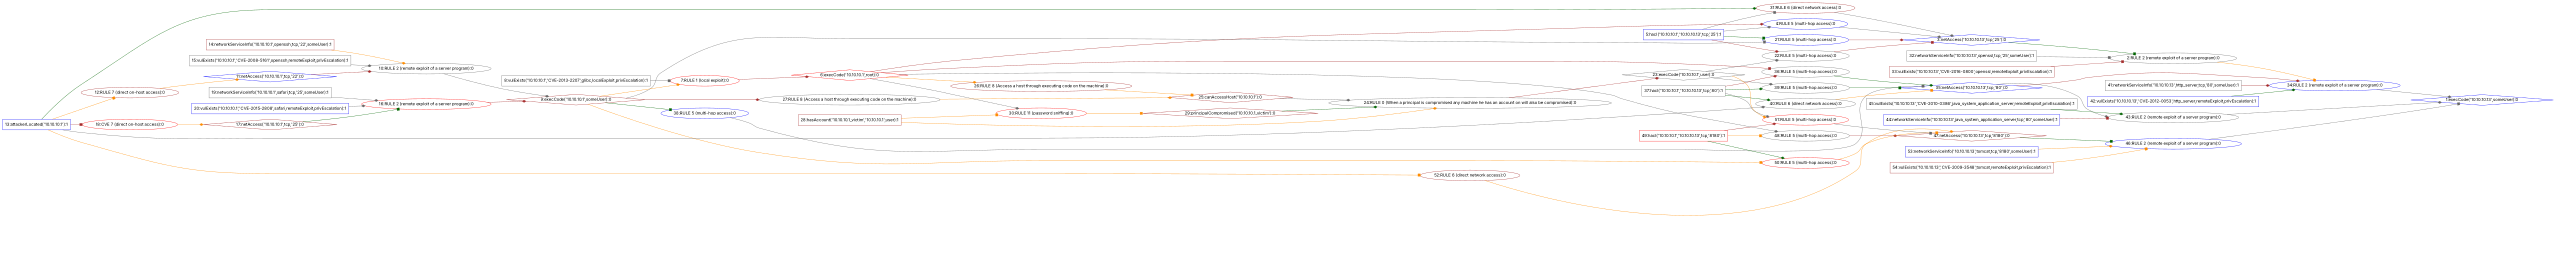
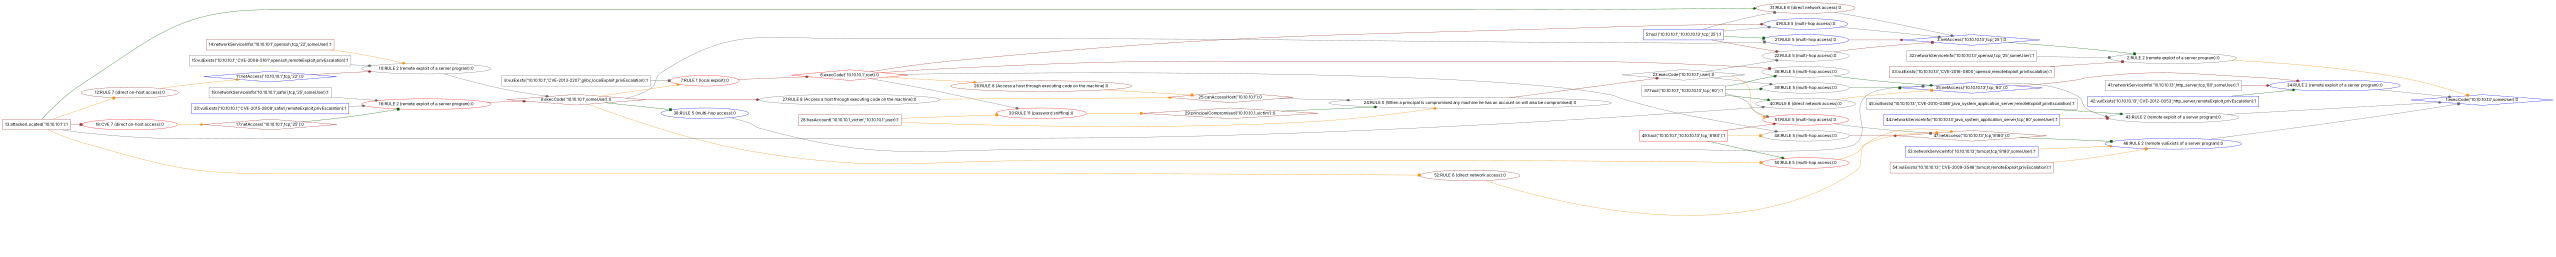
edge "2:RULE 2 (remote exploit of a server program):0" -> "34:RULE 2 (remote exploit of a server program):0": now "2:RULE 2 (remote exploit of a server program):0" -> "1:execCode('10.10.10.13',someUser):0"
edge "37:hacl('10.10.10.1','10.10.10.13',tcp,'80'):1" -> "36:RULE 5 (multi-hop access):0": color brown -> darkgreen
node "13:attackerLocated('10.10.10.1'):1": color blue -> brown
node "46:RULE 2 (remote exploit of a server program):0": label "46:RULE 2 (remote exploit of a server program):0" -> "46:RULE 2 (remote vulExists of a server program):0"
